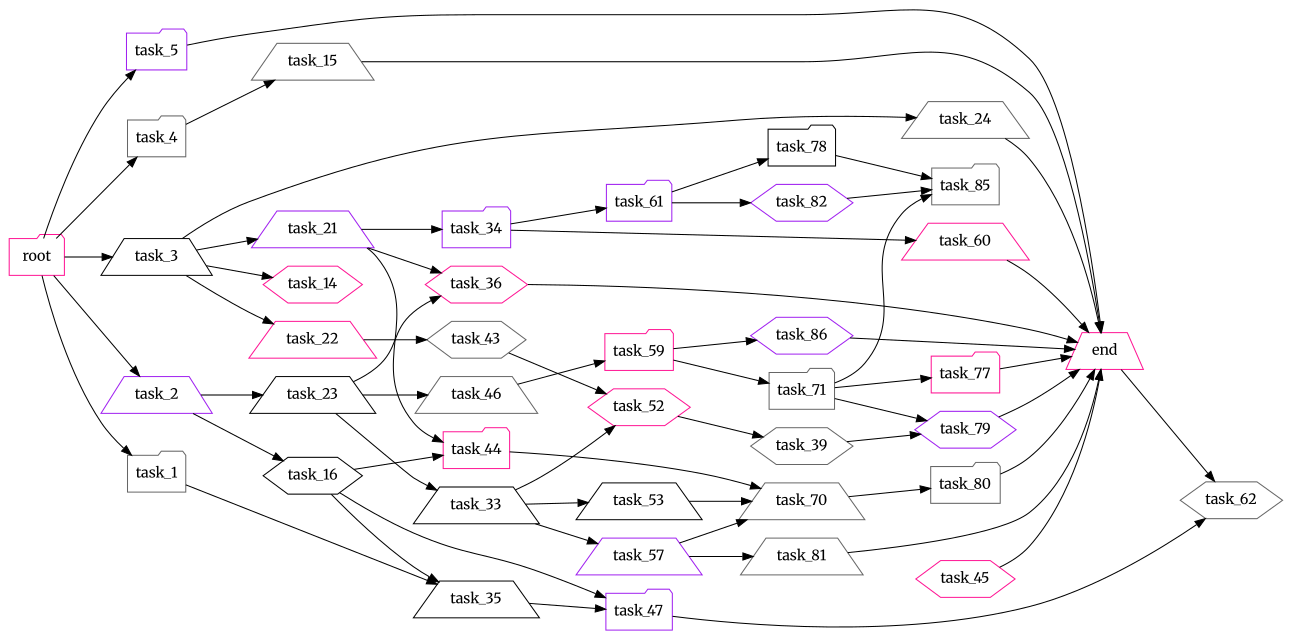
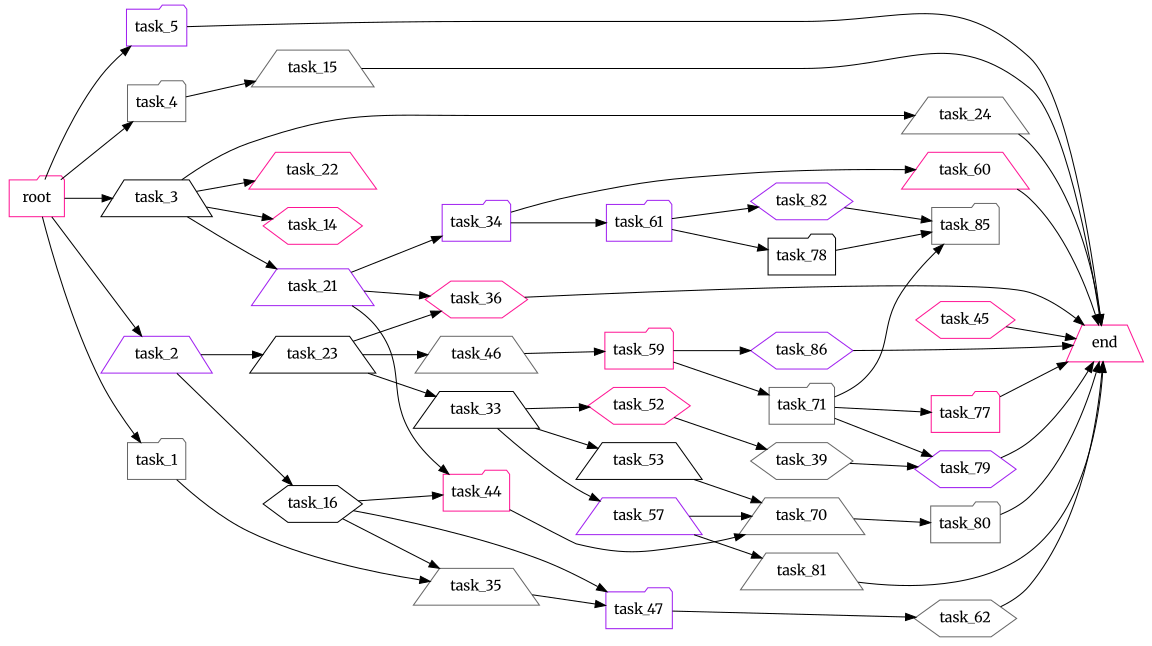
node "task_43": removed
edge "end" -> "task_62": reversed
node "task_35": color black -> gray40
